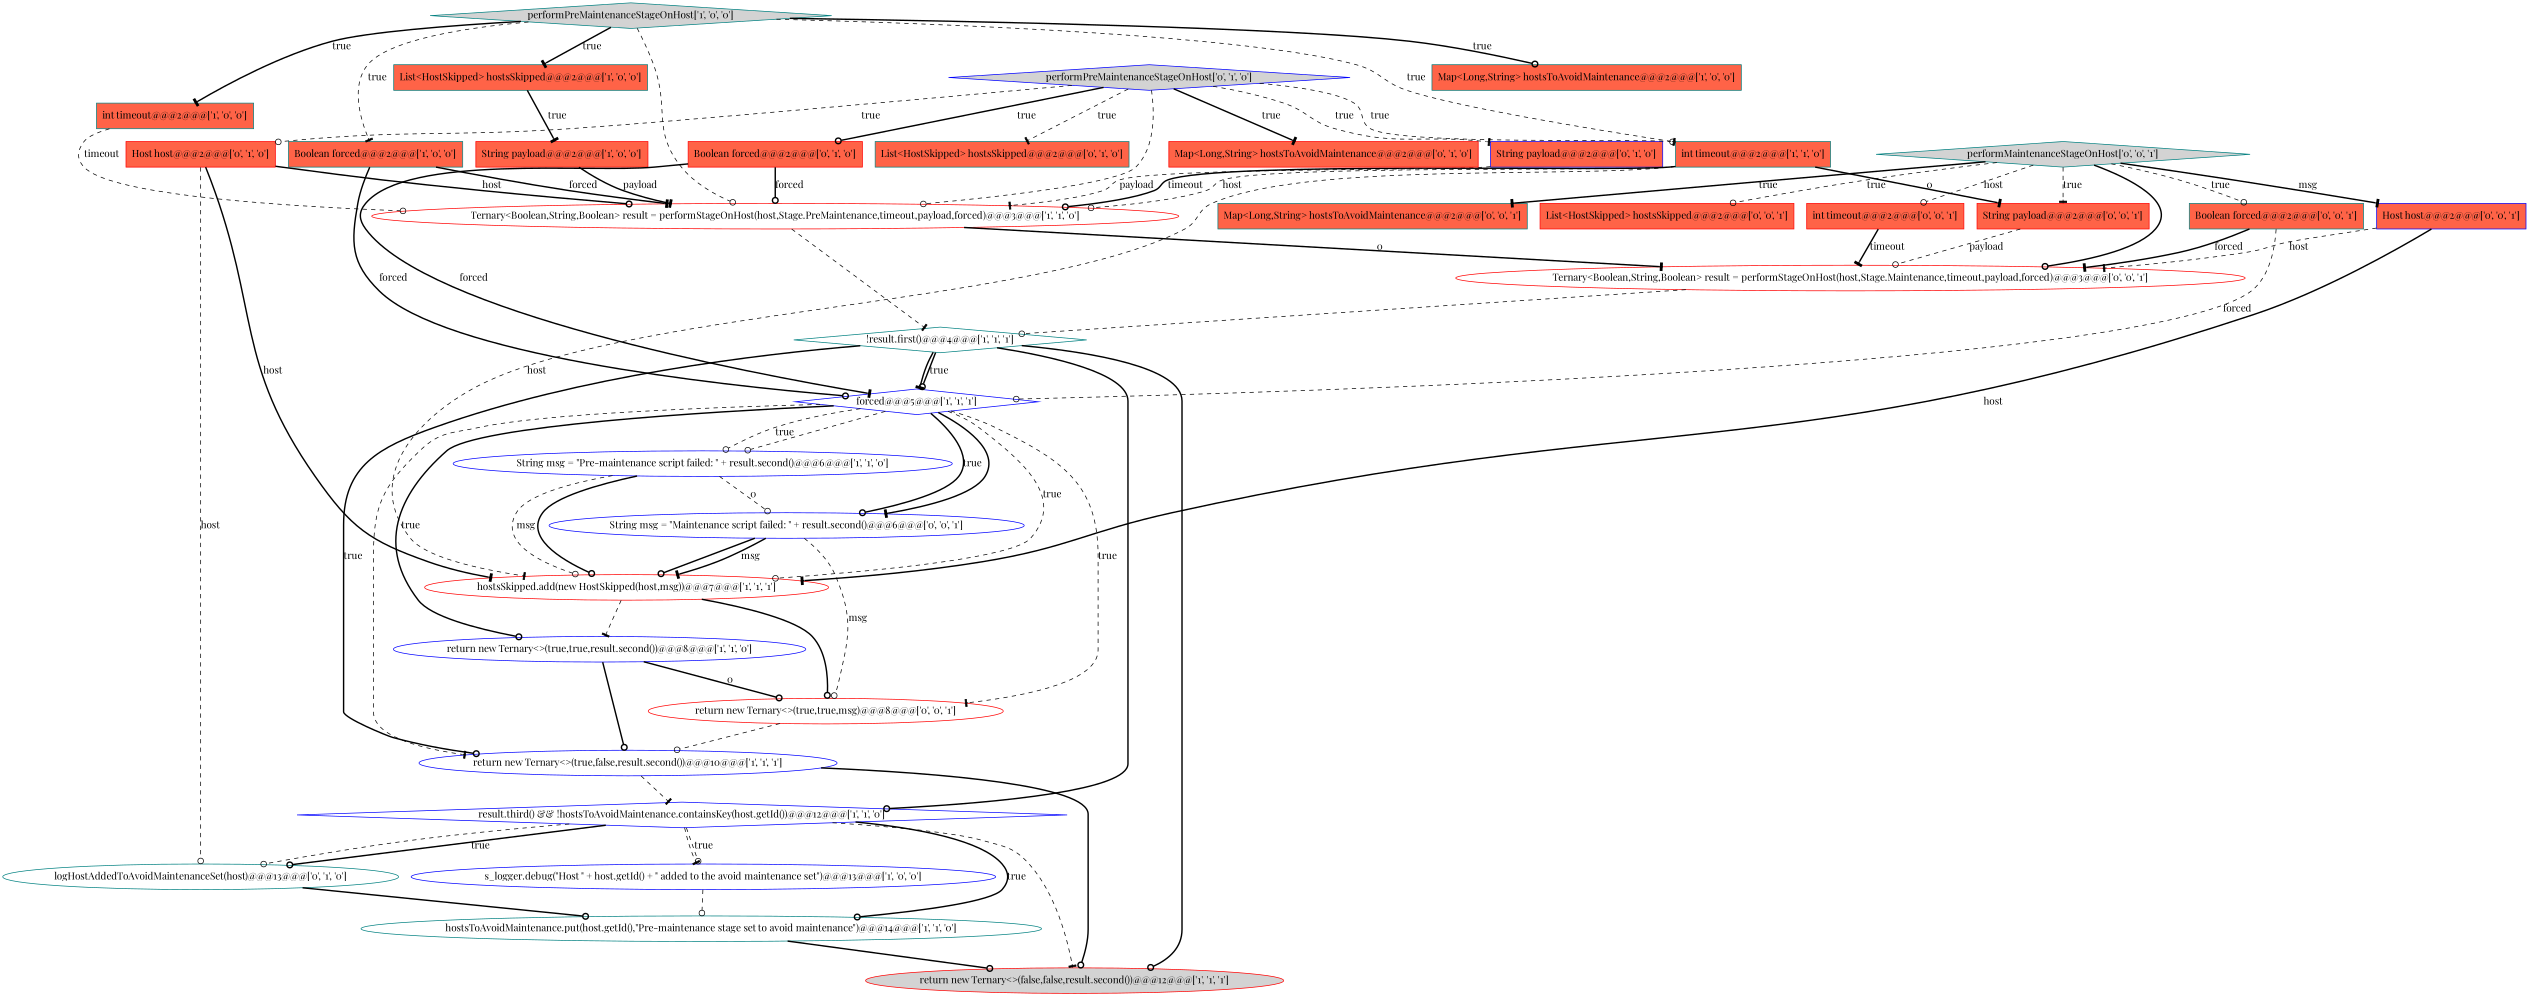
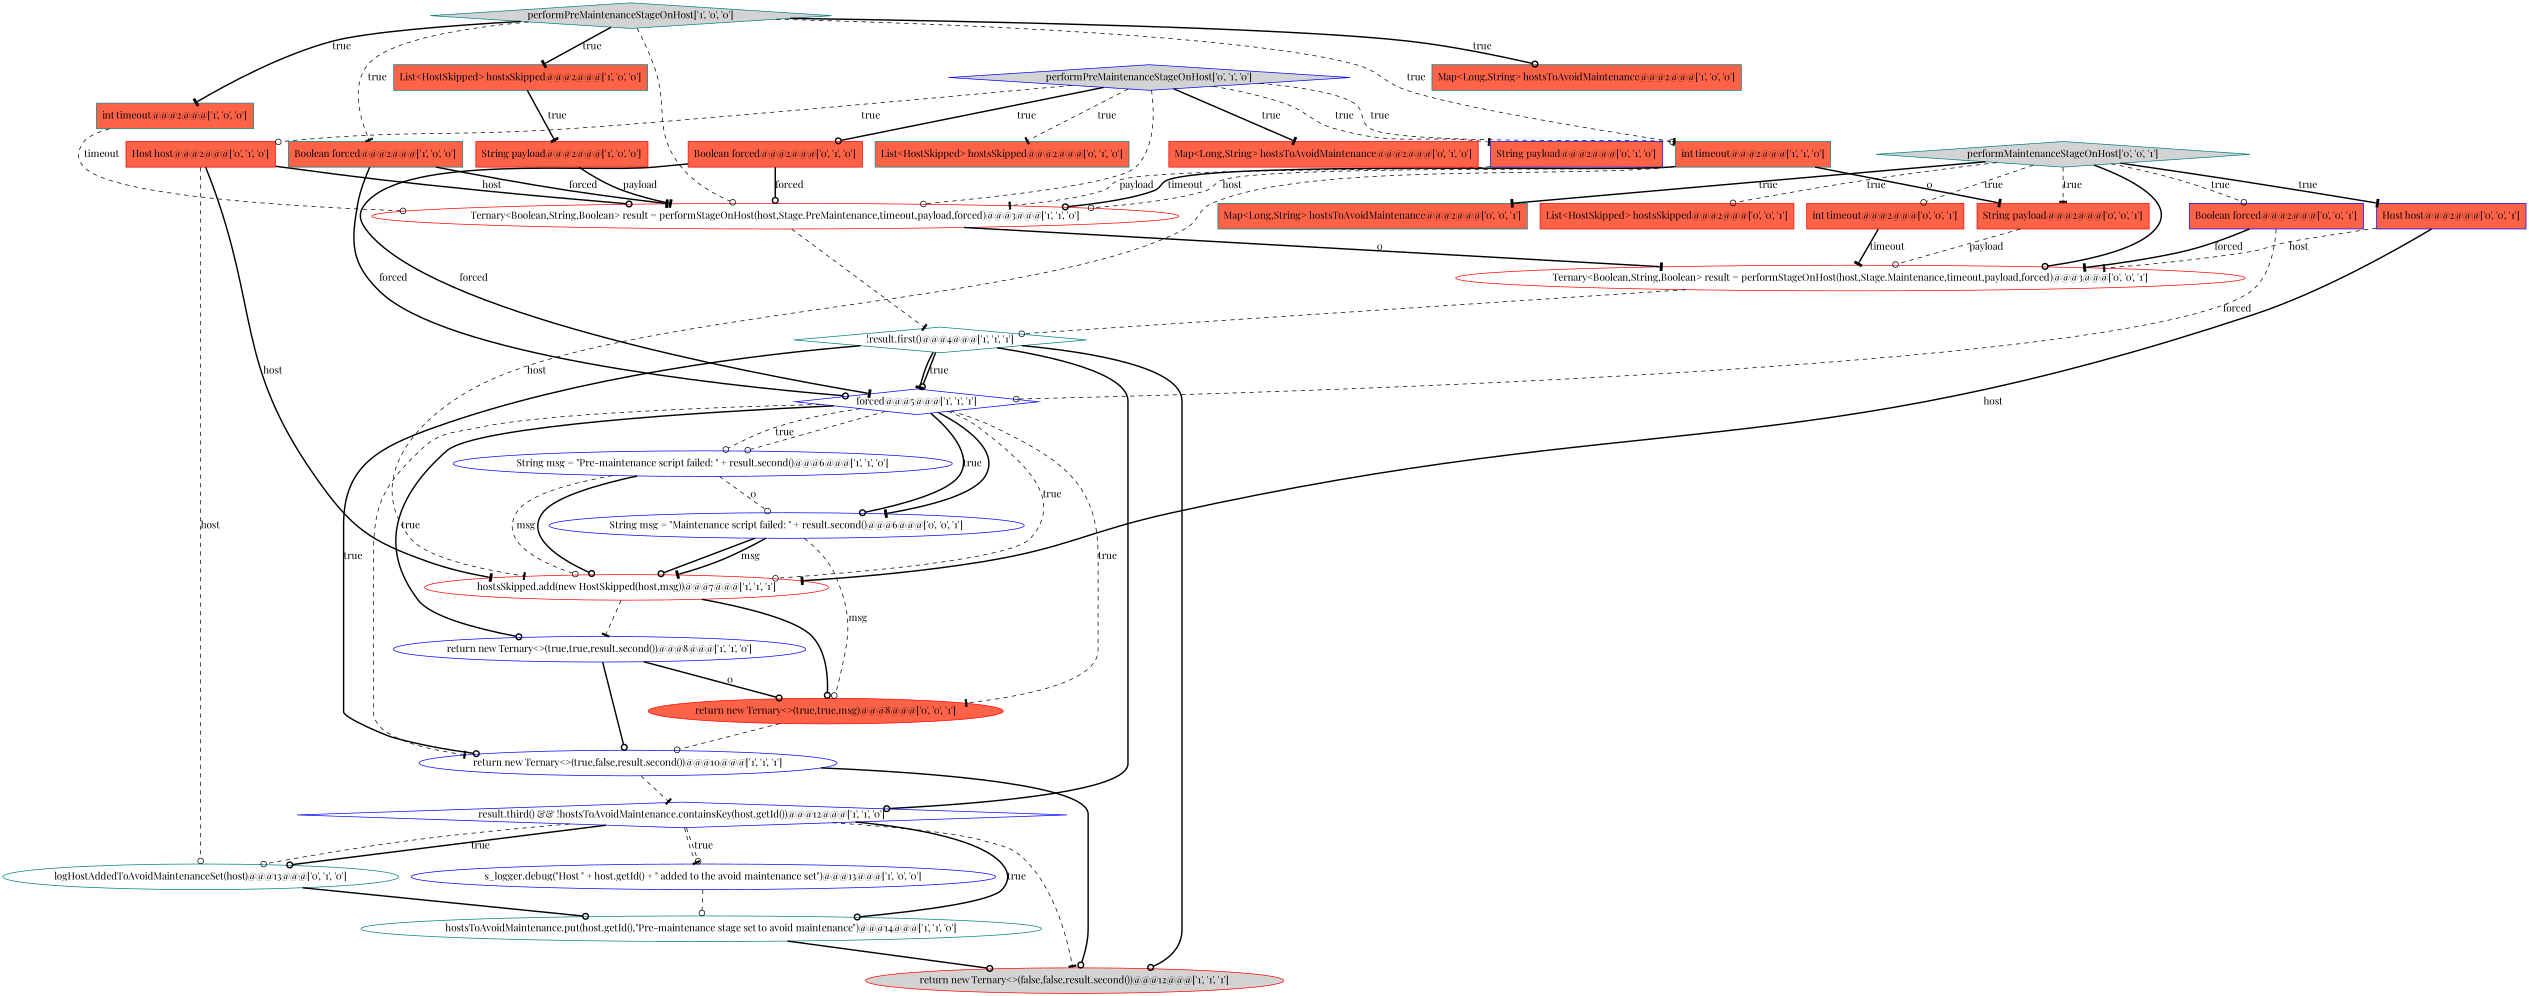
edge "performMaintenanceStageOnHost['0', '0', '1']" -> "int timeout@@@2@@@['0', '0', '1']": label "host" -> "true"
edge "performMaintenanceStageOnHost['0', '0', '1']" -> "Host host@@@2@@@['0', '0', '1']": label "msg" -> "true"
node "Boolean forced@@@2@@@['0', '0', '1']": color teal -> blue
node "return new Ternary<>(true,true,msg)@@@8@@@['0', '0', '1']": fillcolor white -> tomato
